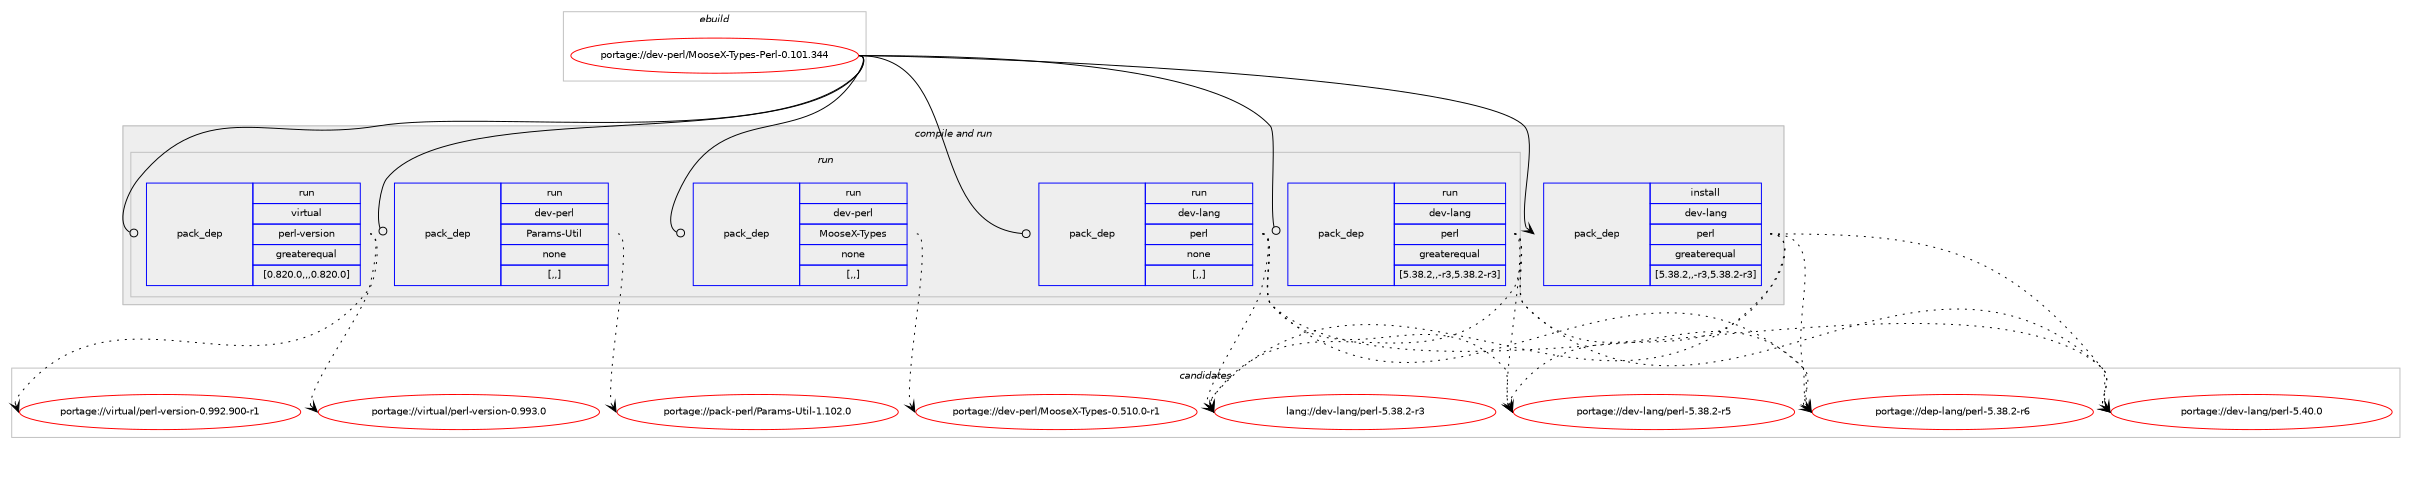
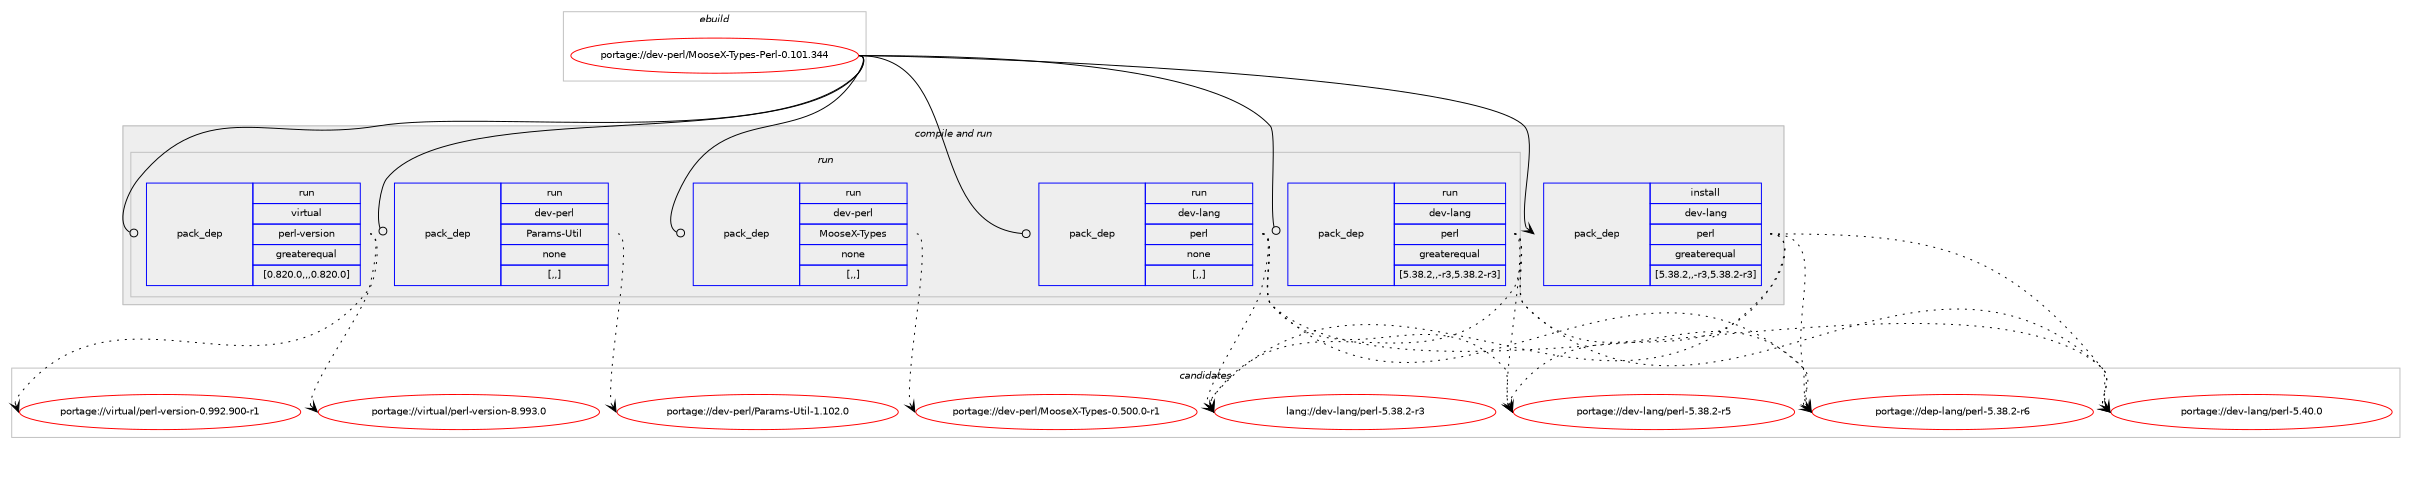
node "portage://virtual/perl-version-0.993.0": label "portage://virtual/perl-version-0.993.0" -> "portage://virtual/perl-version-8.993.0"
node "portage://pack-perl/Params-Util-1.102.0": label "portage://pack-perl/Params-Util-1.102.0" -> "portage://dev-perl/Params-Util-1.102.0"
node "portage://dev-perl/MooseX-Types-0.510.0-r1": label "portage://dev-perl/MooseX-Types-0.510.0-r1" -> "portage://dev-perl/MooseX-Types-0.500.0-r1"
